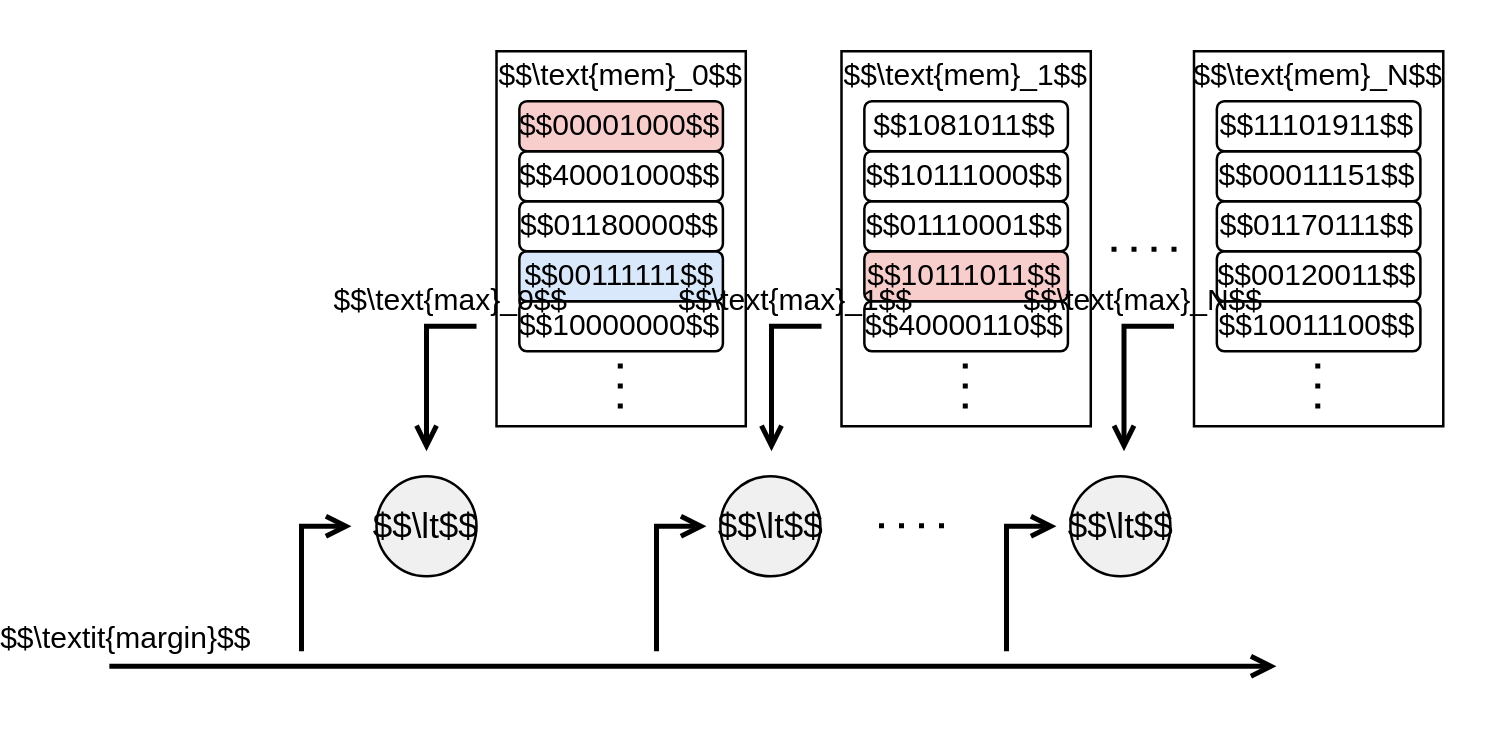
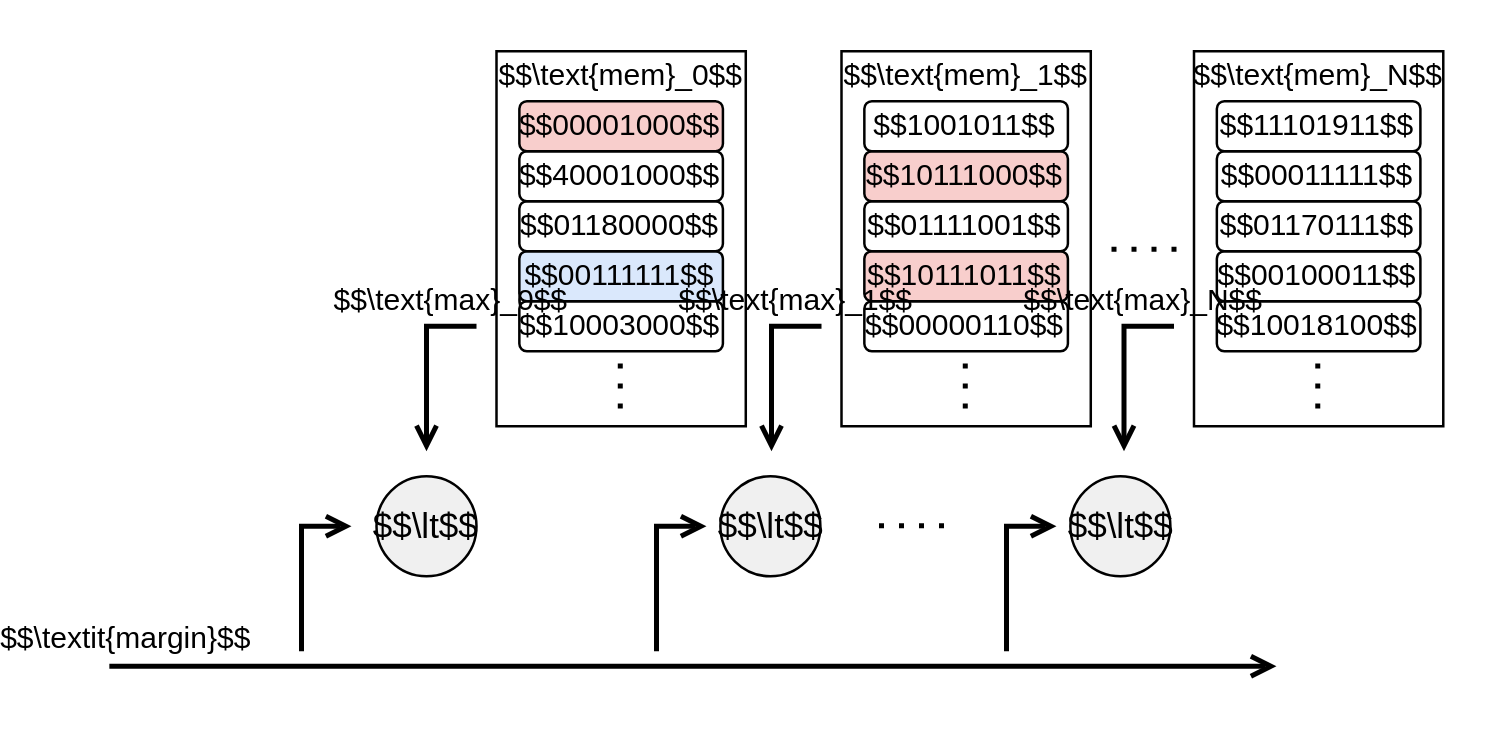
node "$$1081011$$": label "$$1081011$$" -> "$$1001011$$"
node "$$10111000$$": fillcolor #ffffff -> #f8cecc
node "$$00011151$$": label "$$00011151$$" -> "$$00011111$$"
node "$$01110001$$": label "$$01110001$$" -> "$$01111001$$"
node "$$00120011$$": label "$$00120011$$" -> "$$00100011$$"
node "$$10000000$$": label "$$10000000$$" -> "$$10003000$$"
node "$$40000110$$": label "$$40000110$$" -> "$$00000110$$"
node "$$10011100$$": label "$$10011100$$" -> "$$10018100$$"
